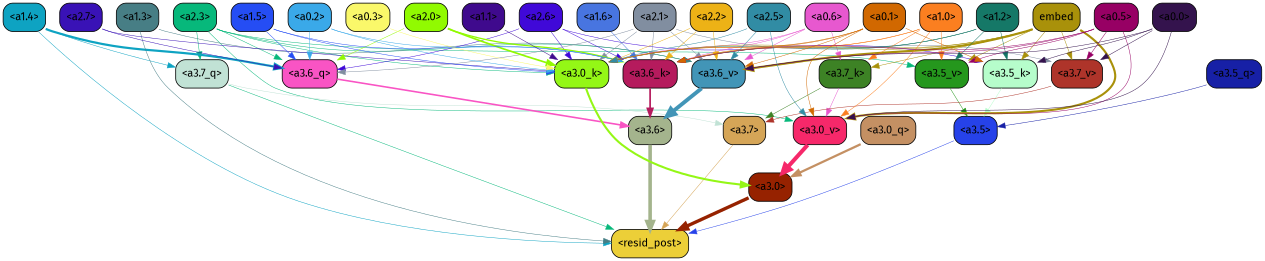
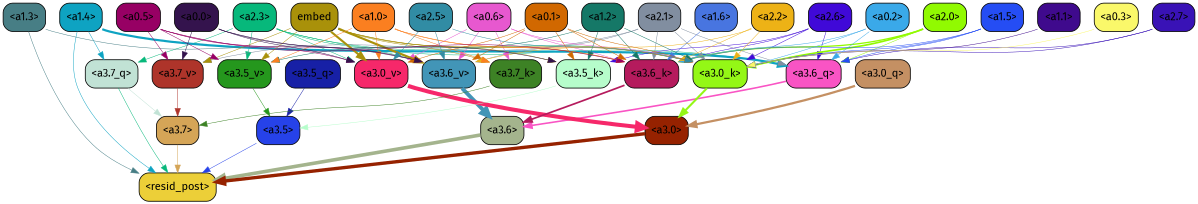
edge "<a3.7_k>" -> "<a3.0_v>": now "<a0.6>" -> "<a3.0_v>"
